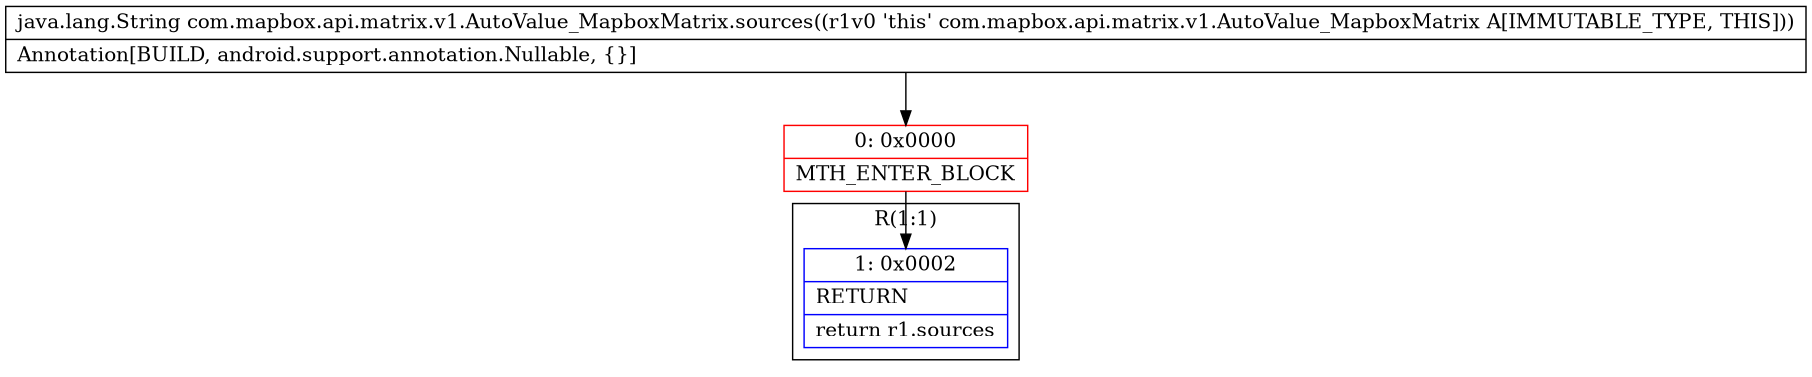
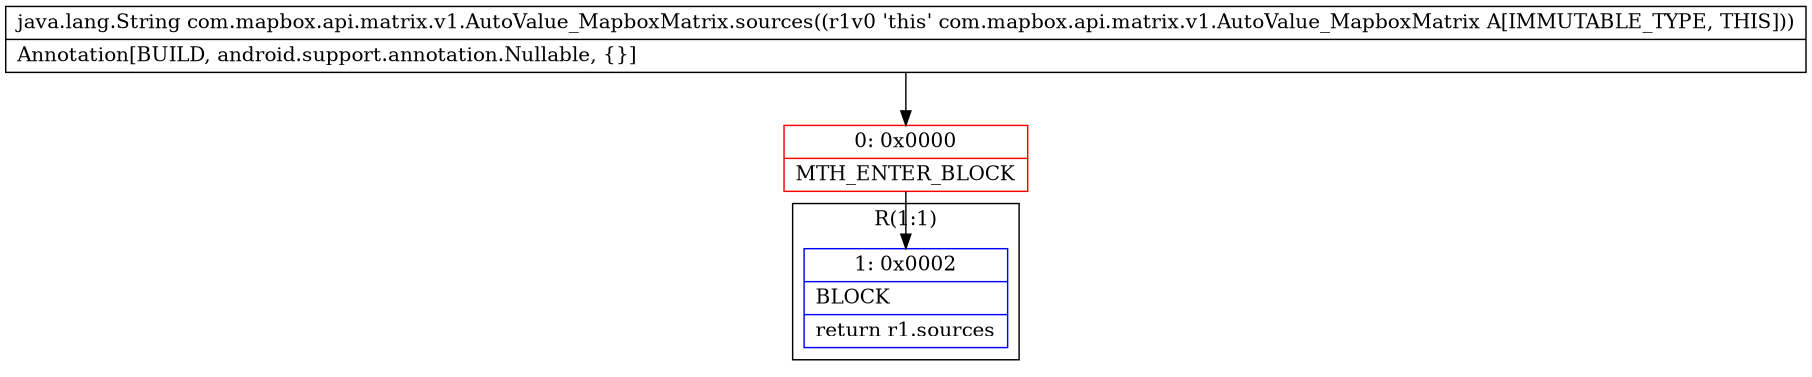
node "1: 0x0002": text "RETURN" -> "BLOCK"
